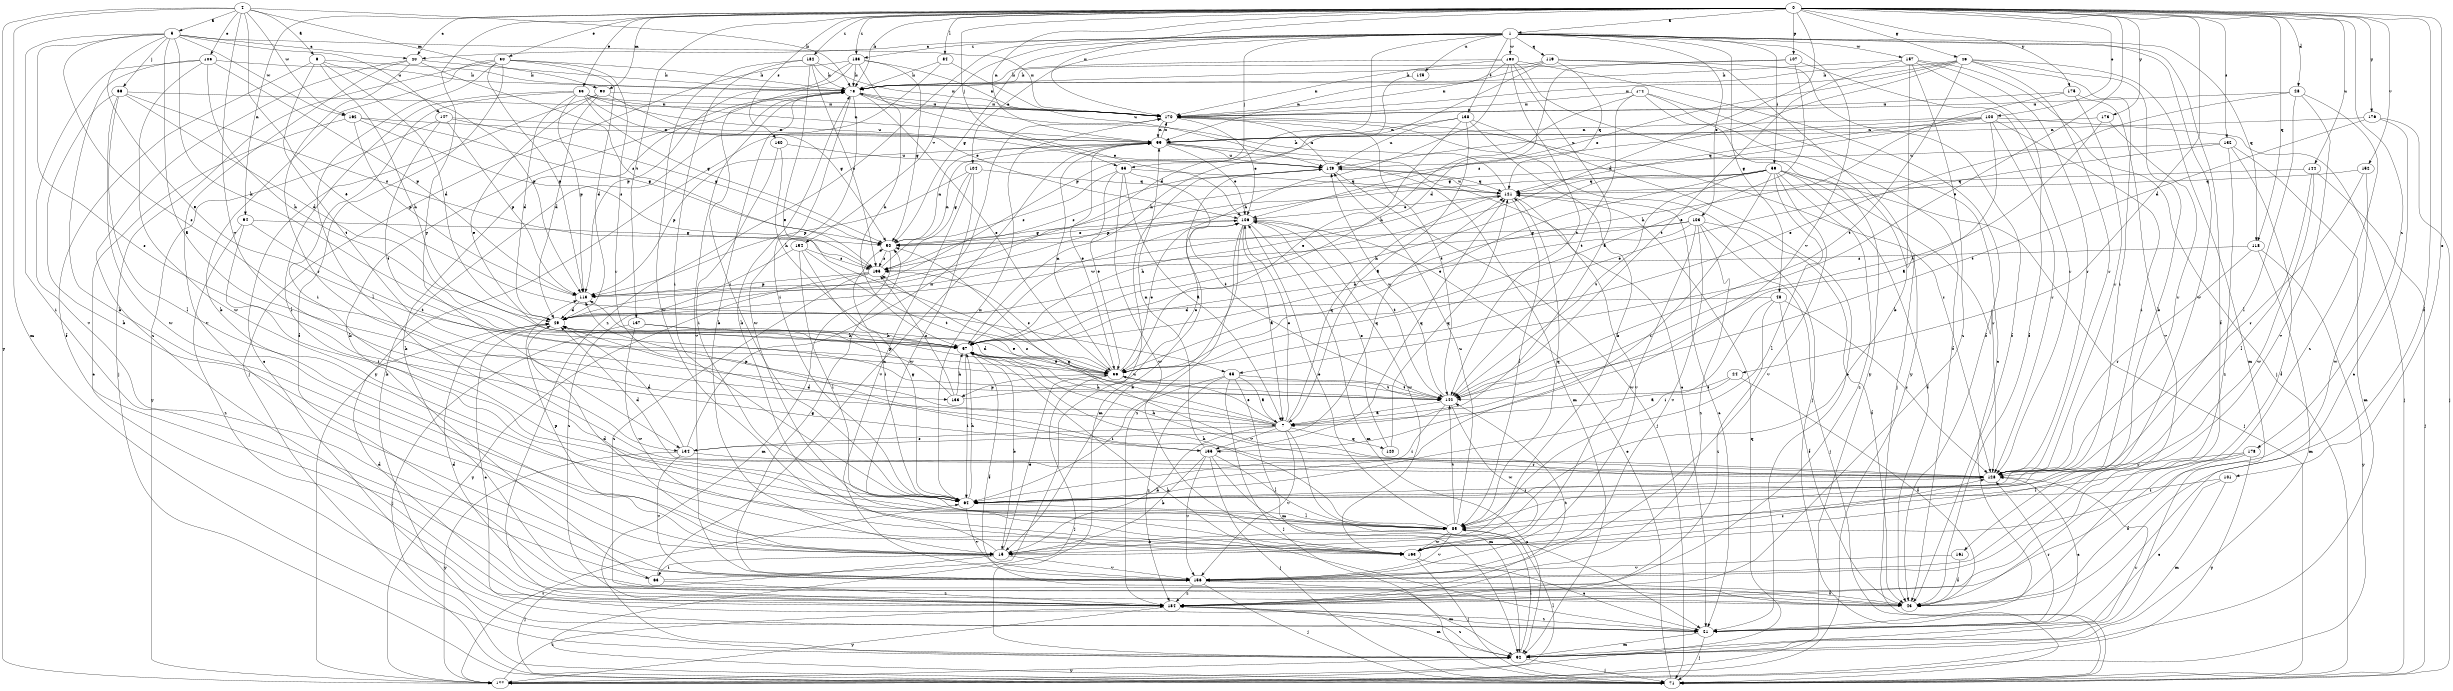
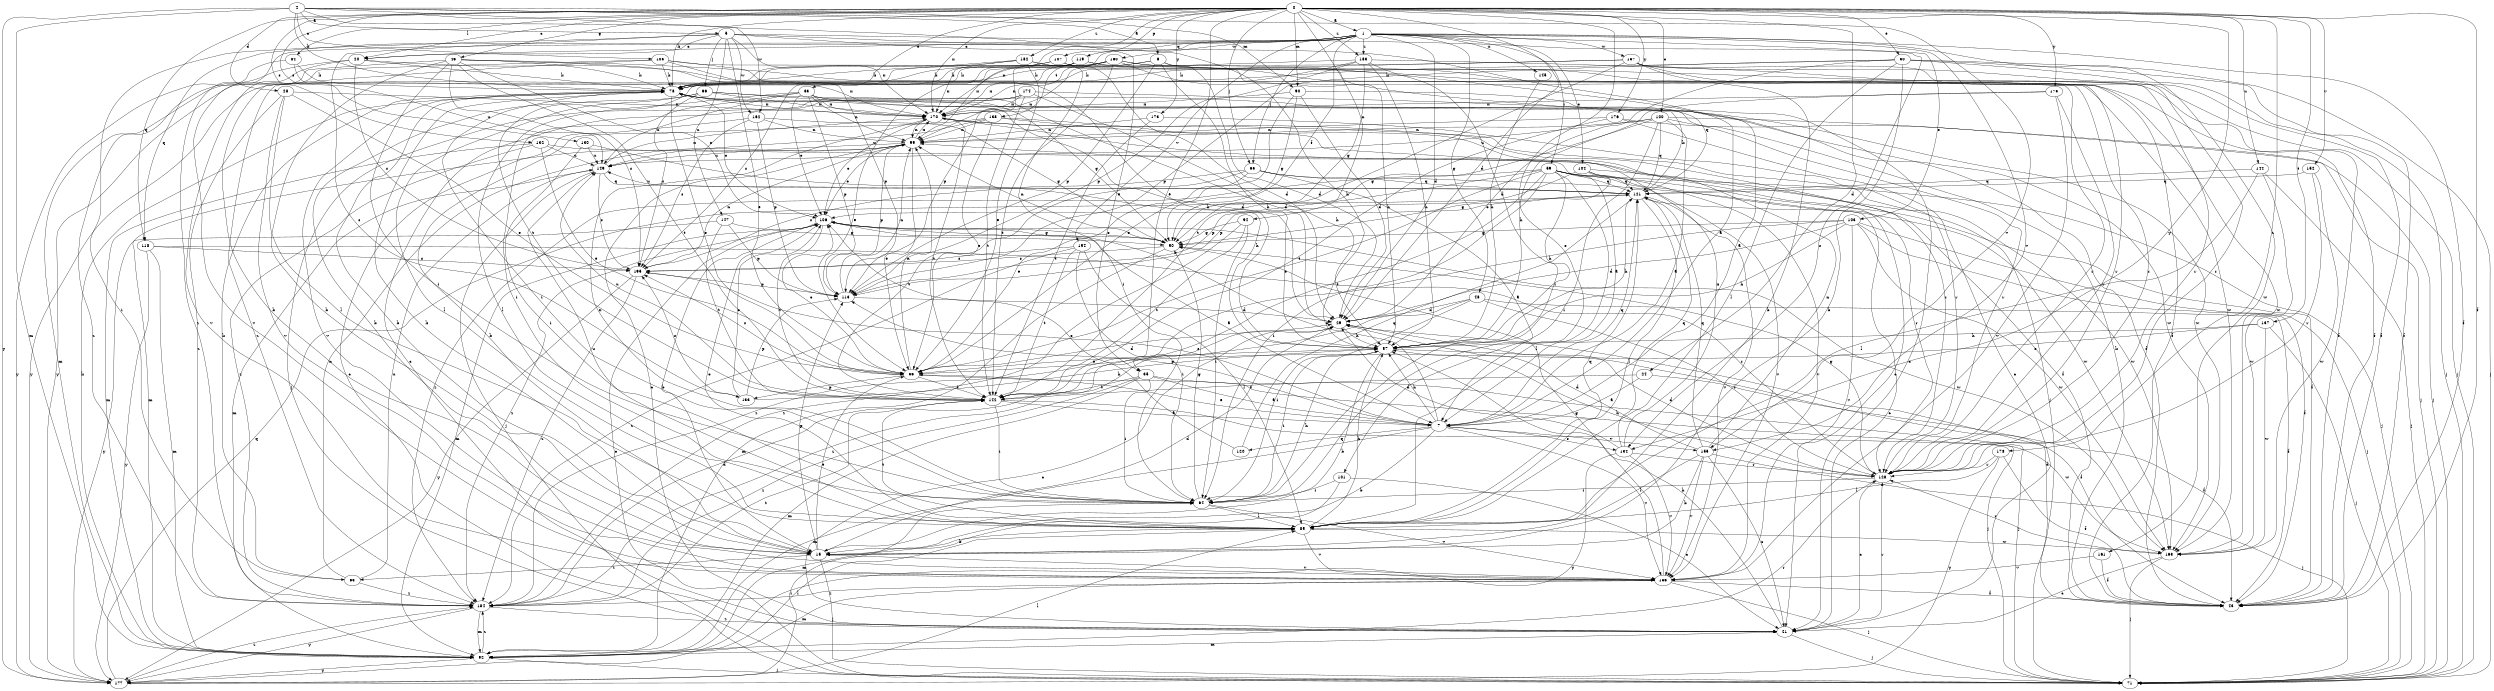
edge "147" -> "99": now "113" -> "99"
edge "1" -> "50": label "g" -> "f"
edge "103" -> "29": label "w" -> "d"
